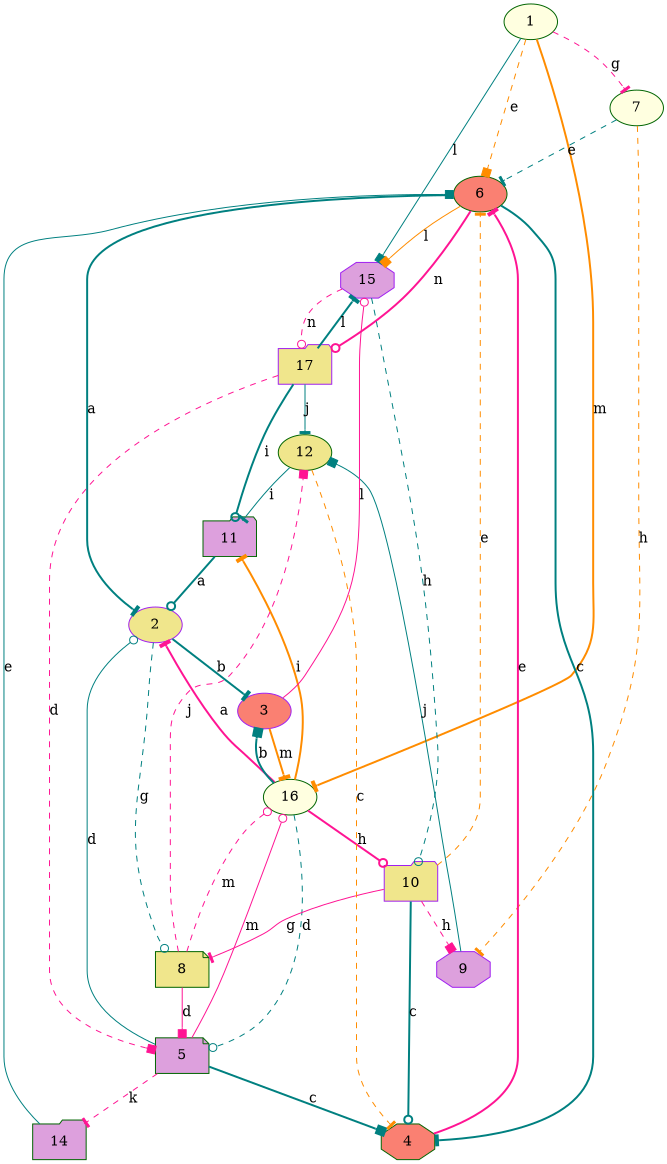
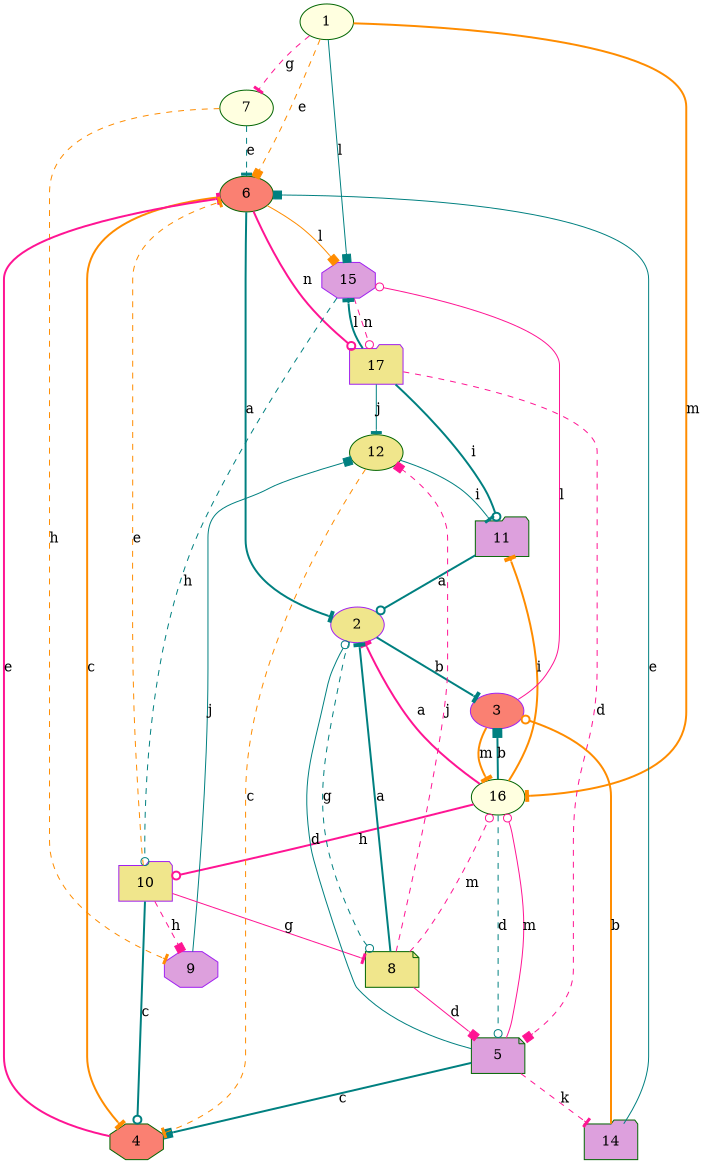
edge "6" -> "4": color teal -> darkorange
edge "8" -> "2": added, label "a"
edge "14" -> "3": added, label "b"
